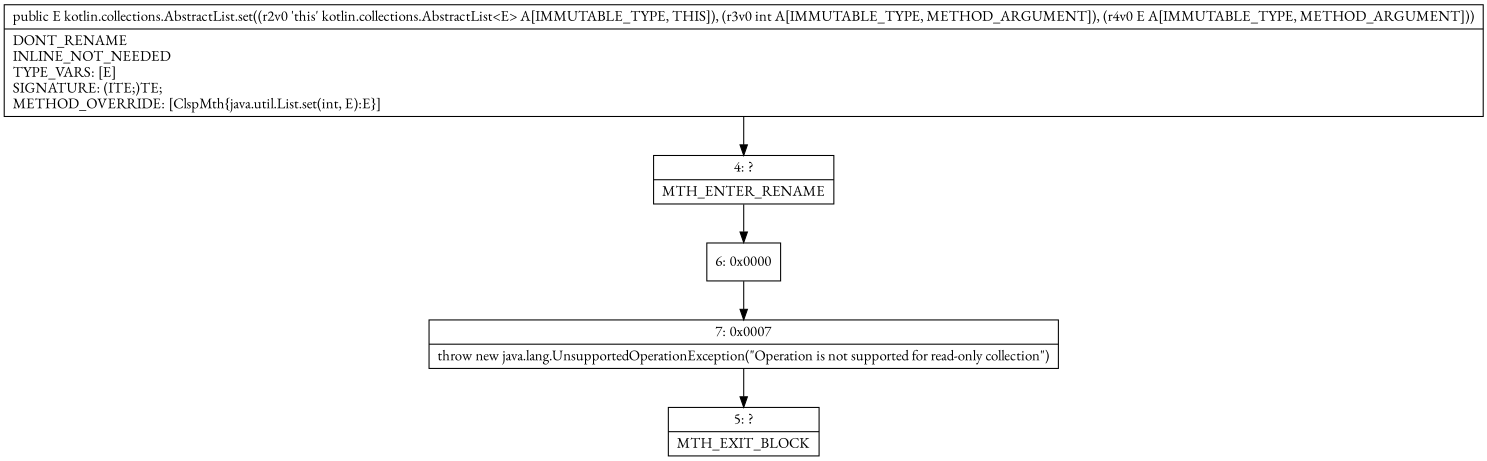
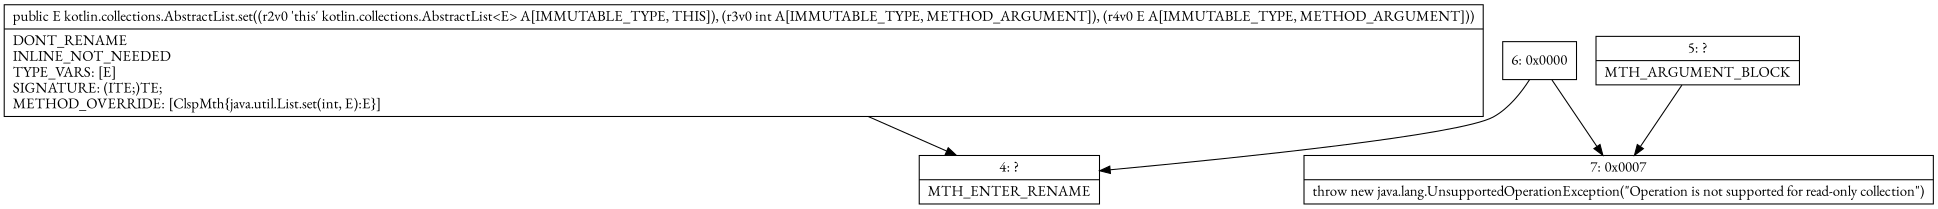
edge "4: ?" -> "6: 0x0000": reversed
edge "7: 0x0007" -> "5: ?": reversed
node "5: ?": text "MTH_EXIT_BLOCK" -> "MTH_ARGUMENT_BLOCK"
